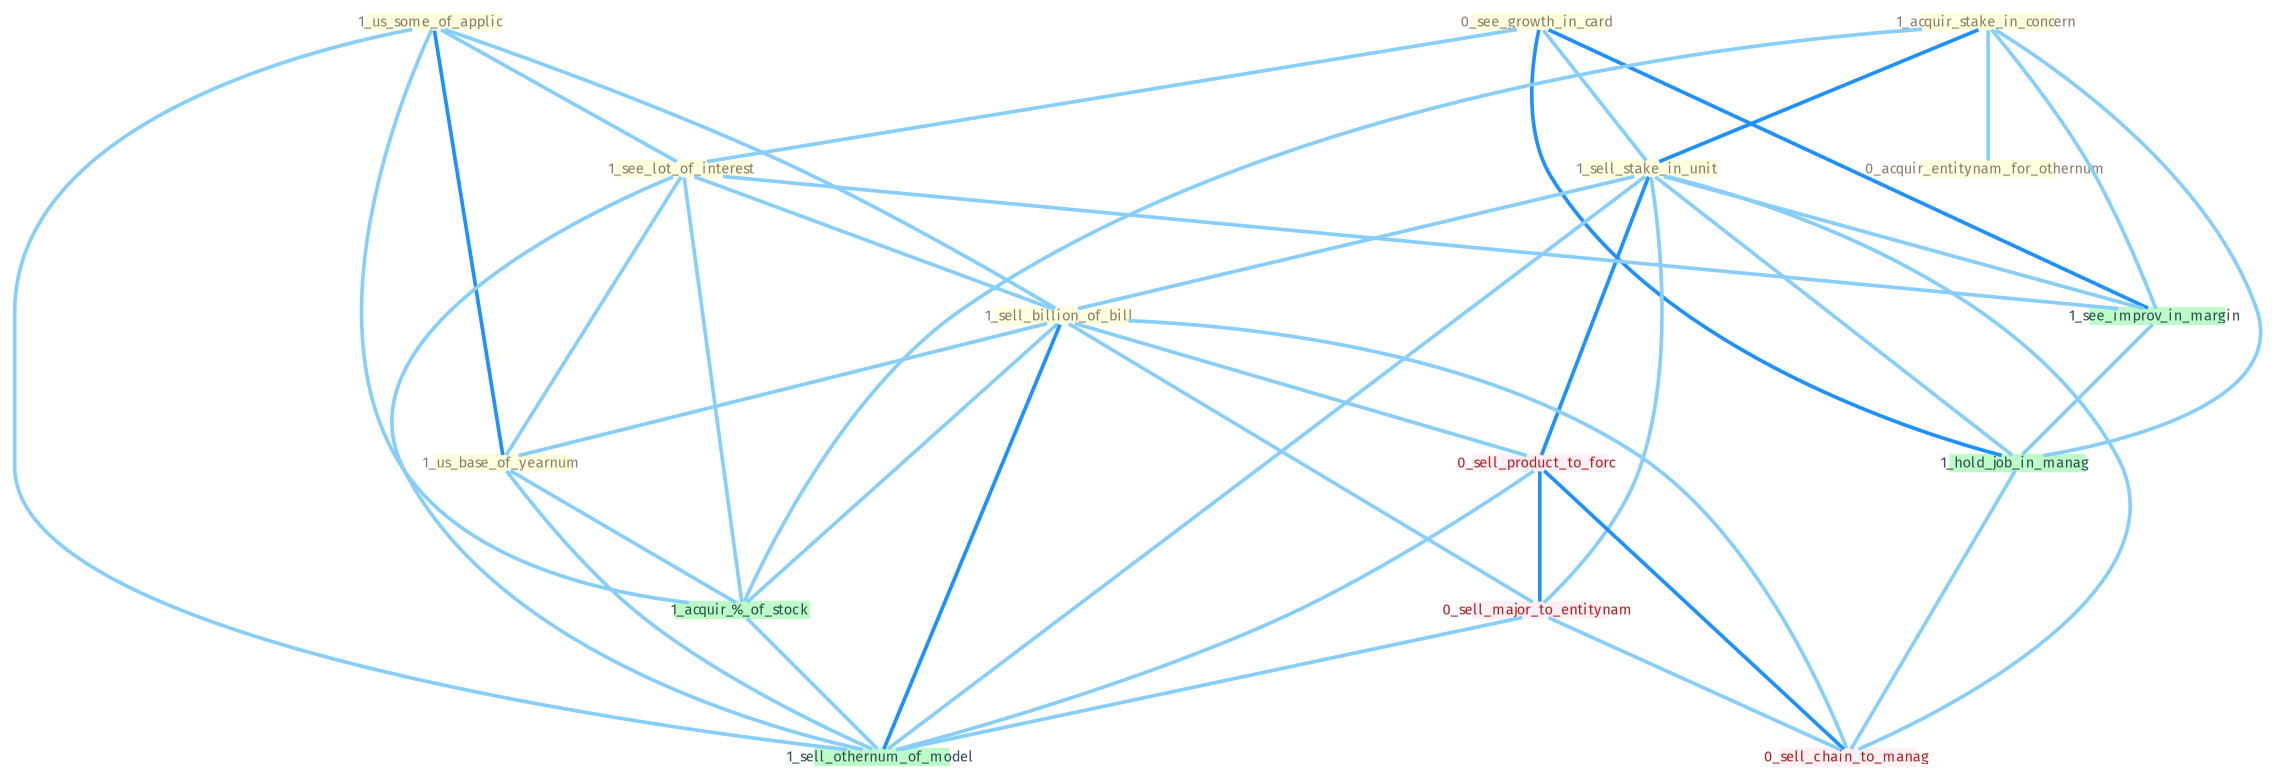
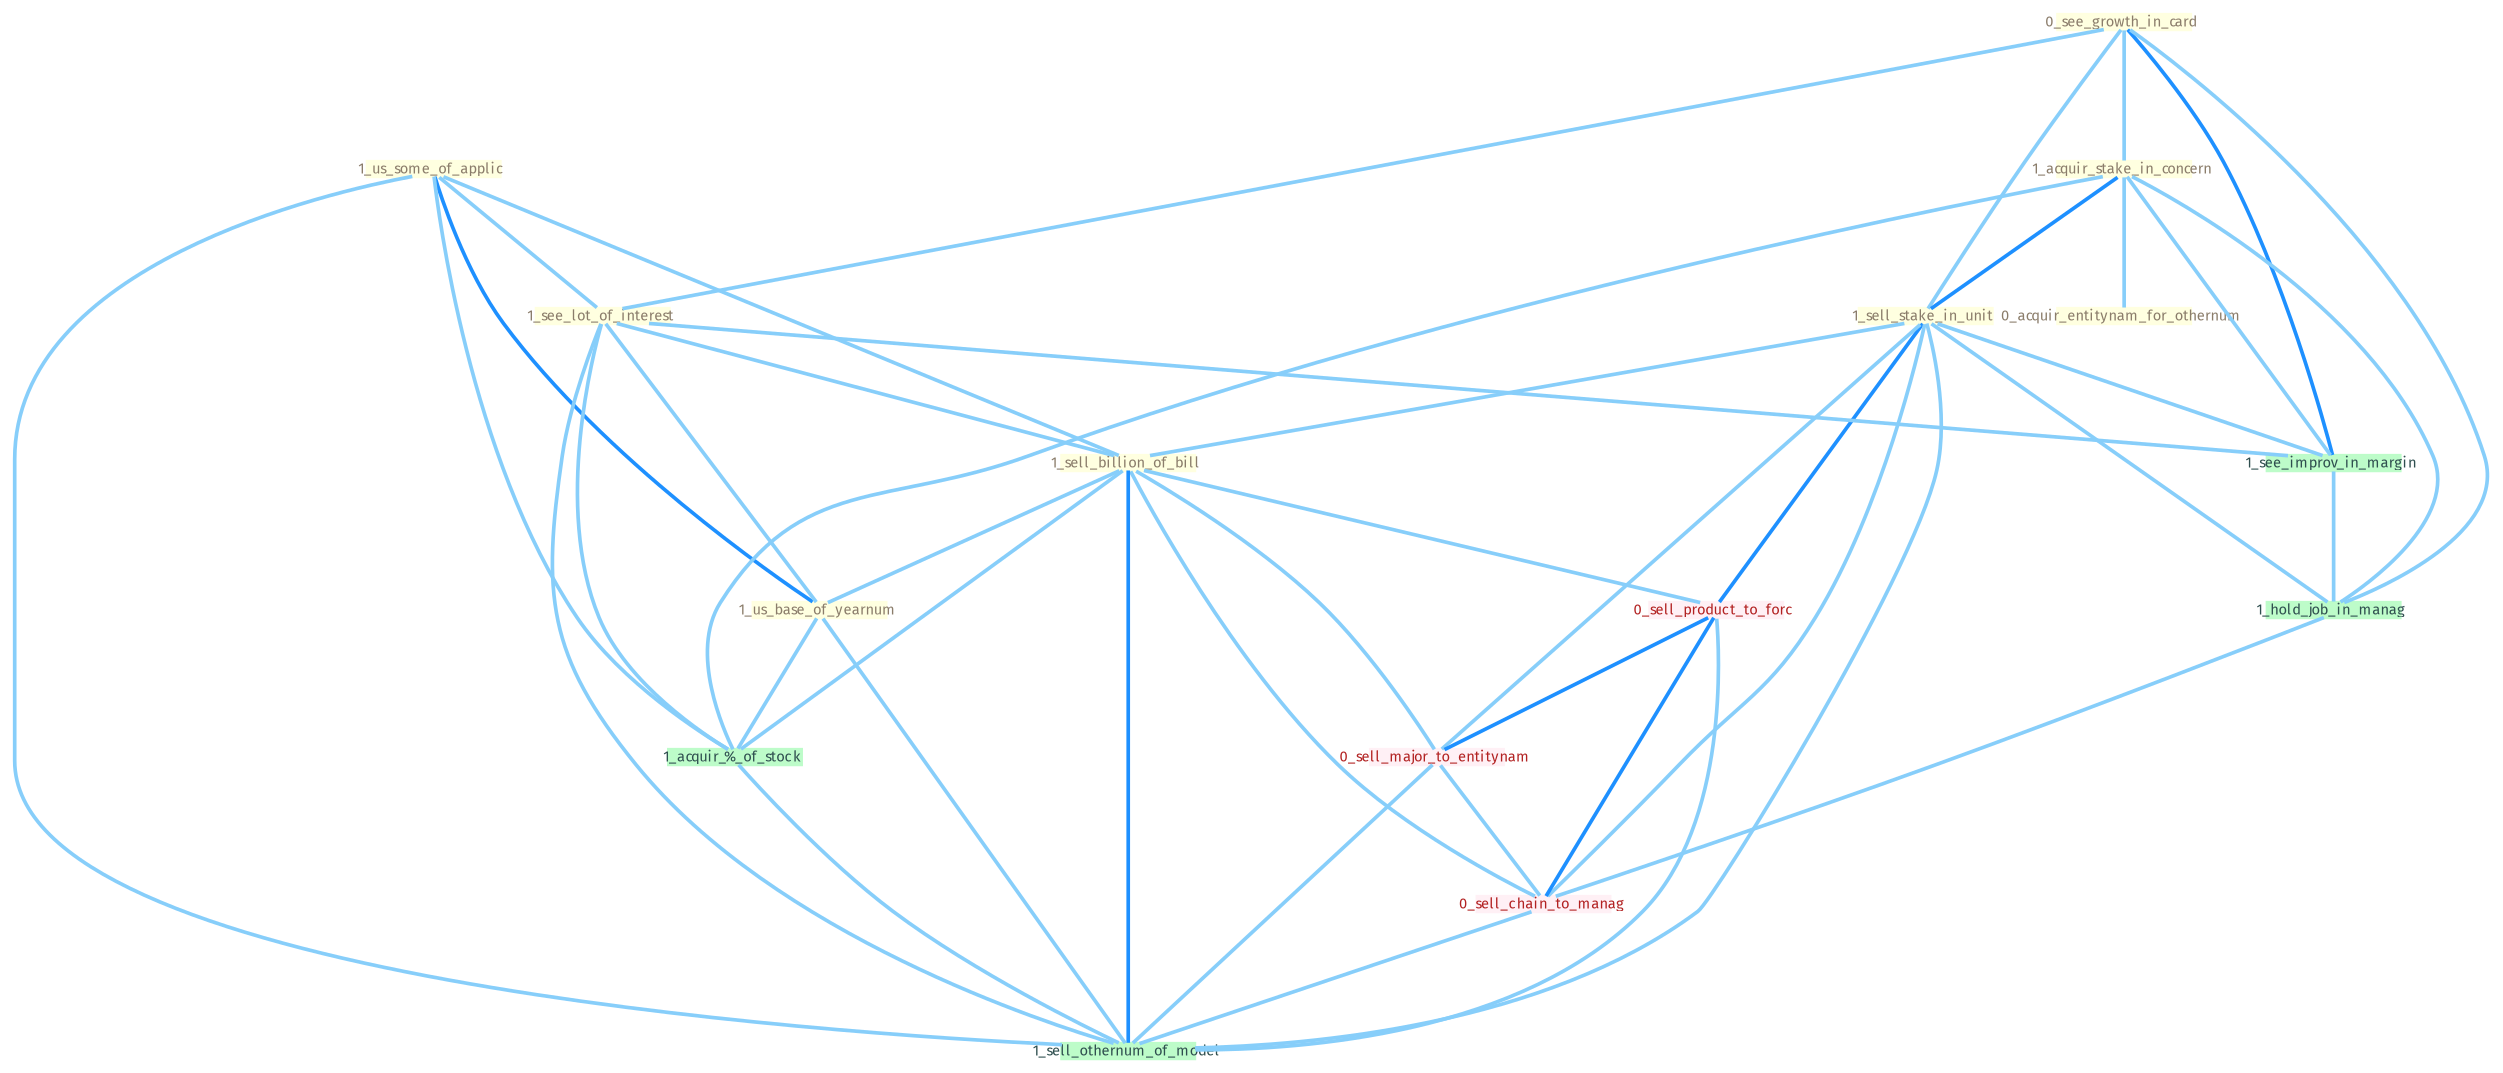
edge "0_see_growth_in_card" -- "1_acquir_stake_in_concern": added
edge "0_see_growth_in_card" -- "1_hold_job_in_manag": color #1e90ff -> #87cefa
edge "0_sell_chain_to_manag" -- "1_sell_othernum_of_model": added
